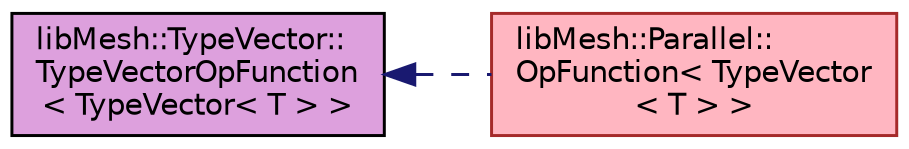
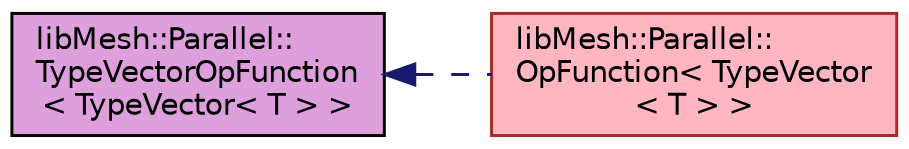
node "libMesh::TypeVector:: TypeVectorOpFunction < TypeVector< T > >": label "libMesh::TypeVector:: TypeVectorOpFunction < TypeVector< T > >" -> "libMesh::Parallel:: TypeVectorOpFunction < TypeVector< T > >"
